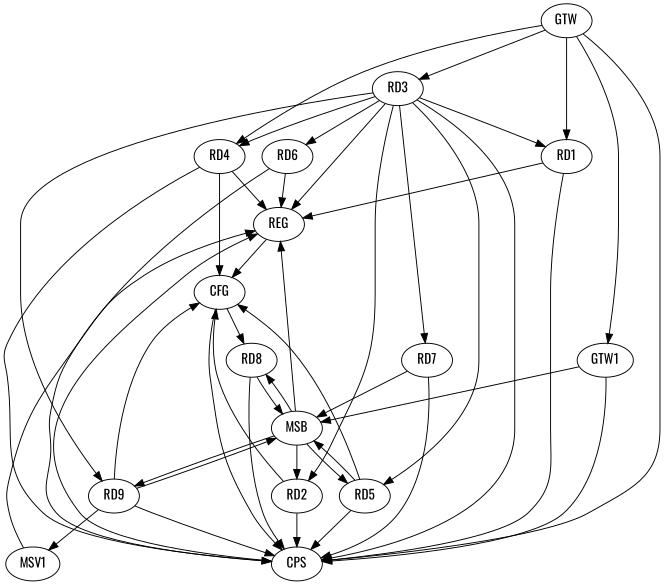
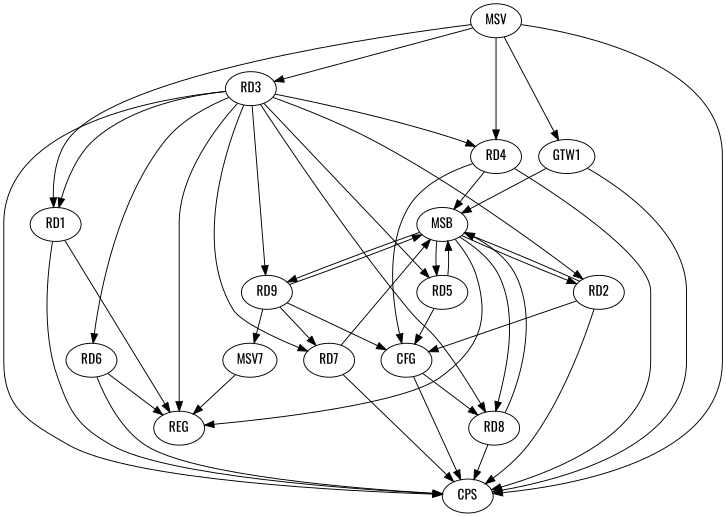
node "GTW": label "GTW" -> "MSV"
edge "RD4" -> "REG": now "RD4" -> "MSB"
edge "REG" -> "CFG": removed
edge "RD2" -> "MSB": added
edge "RD3" -> "RD8": added
edge "CPS" -> "REG": removed
edge "RD5" -> "CPS": removed
edge "RD9" -> "CPS": now "RD9" -> "RD7"
node "MSV1": label "MSV1" -> "MSV7"
